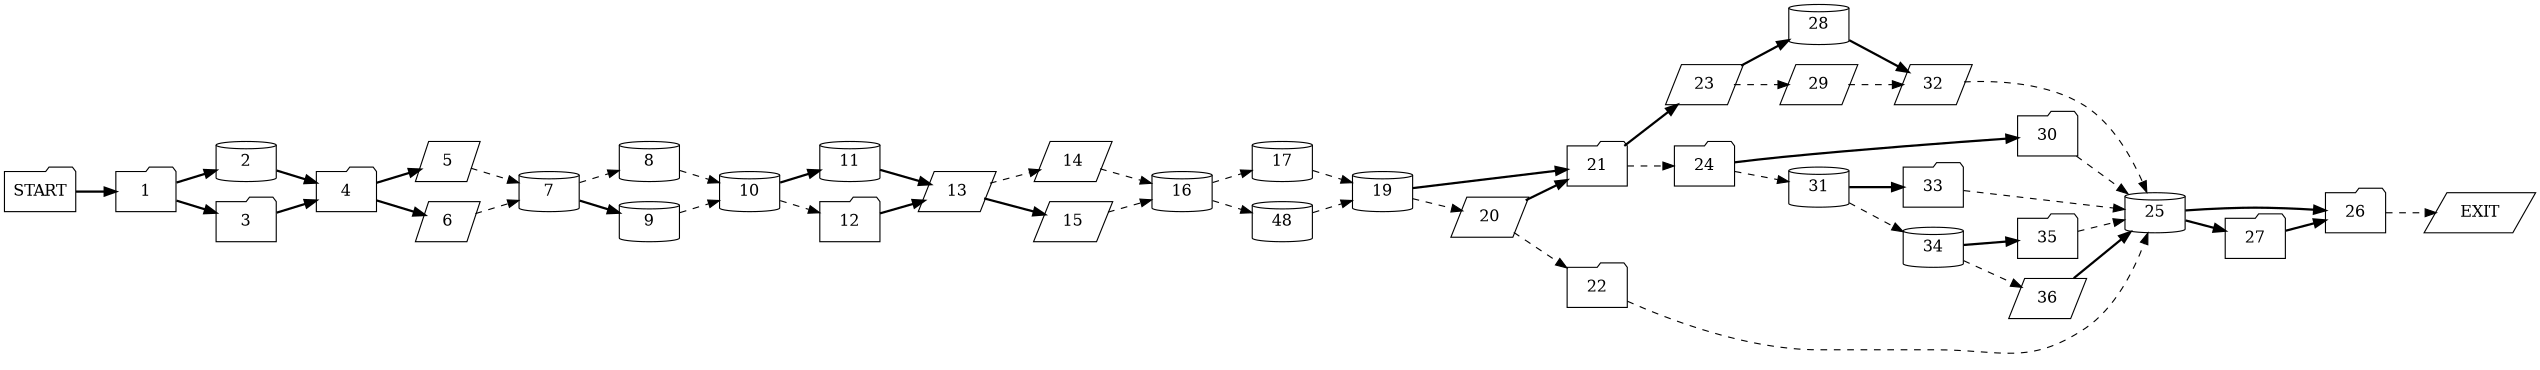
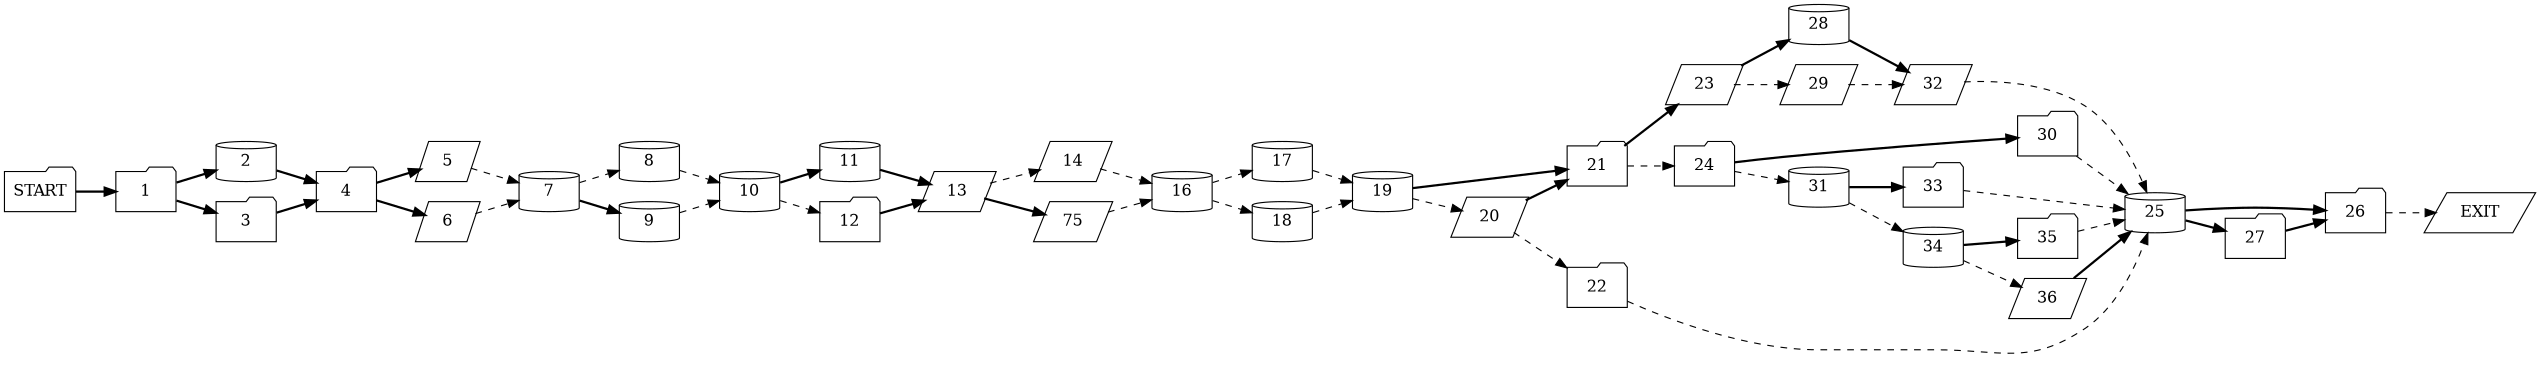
node "15": label "15" -> "75"
node "48": label "48" -> "18"
